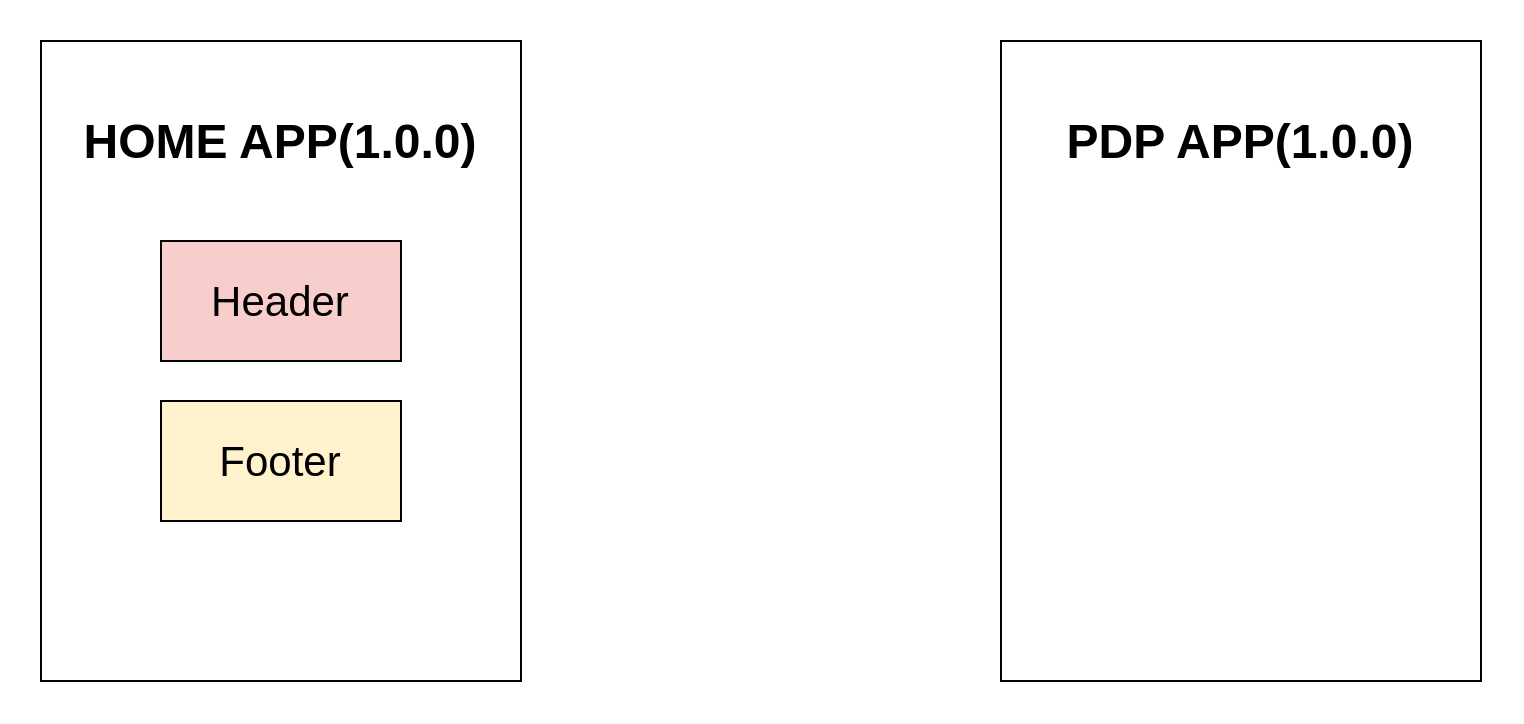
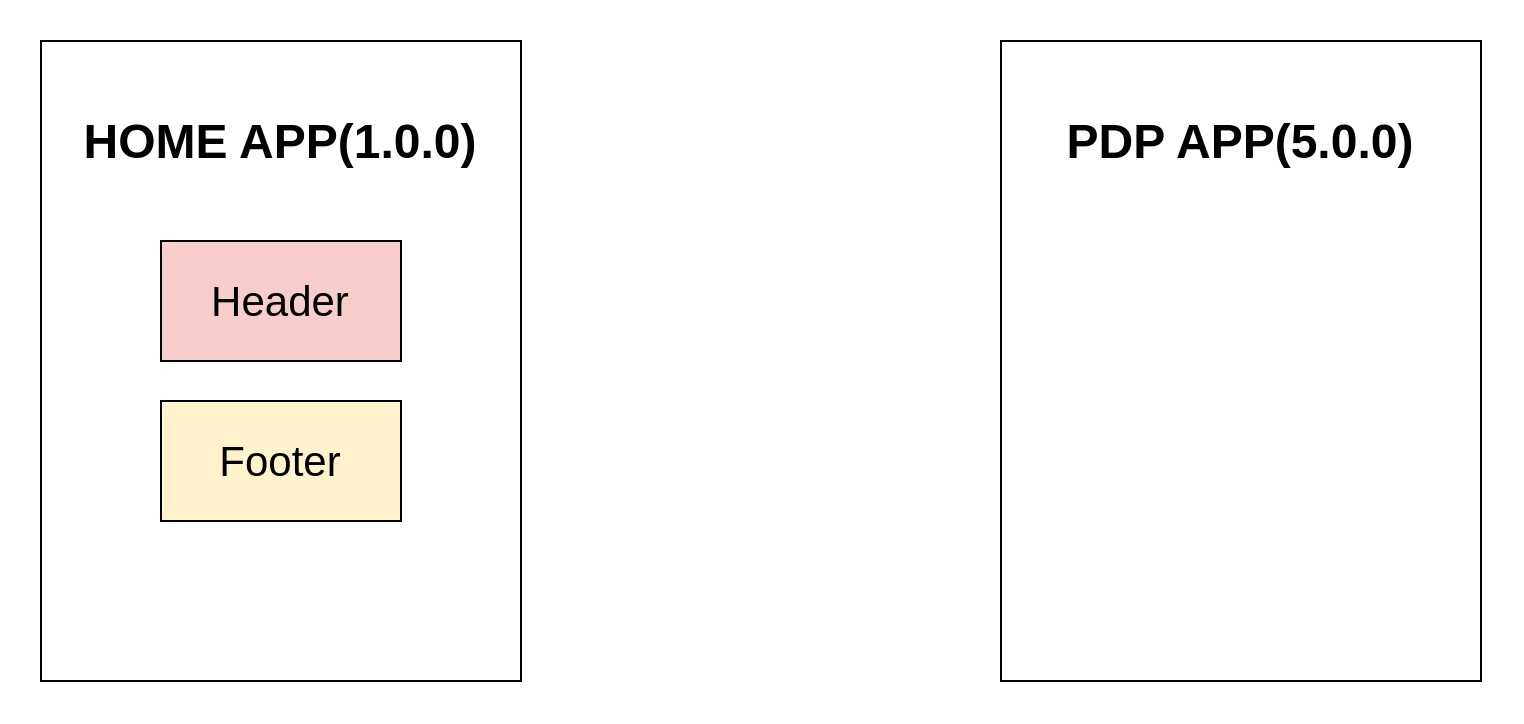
node "PDP APP(1.0.0)": label "PDP APP(1.0.0)" -> "PDP APP(5.0.0)"
